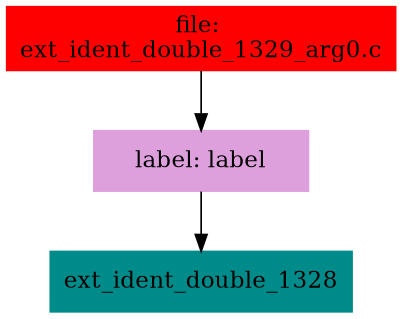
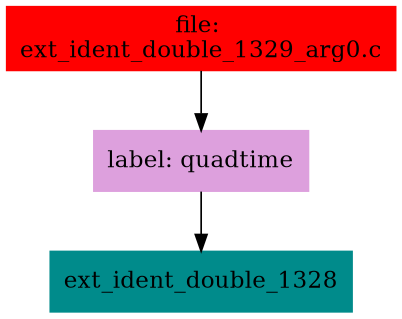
node "label: label": label "label: label" -> "label: quadtime"
